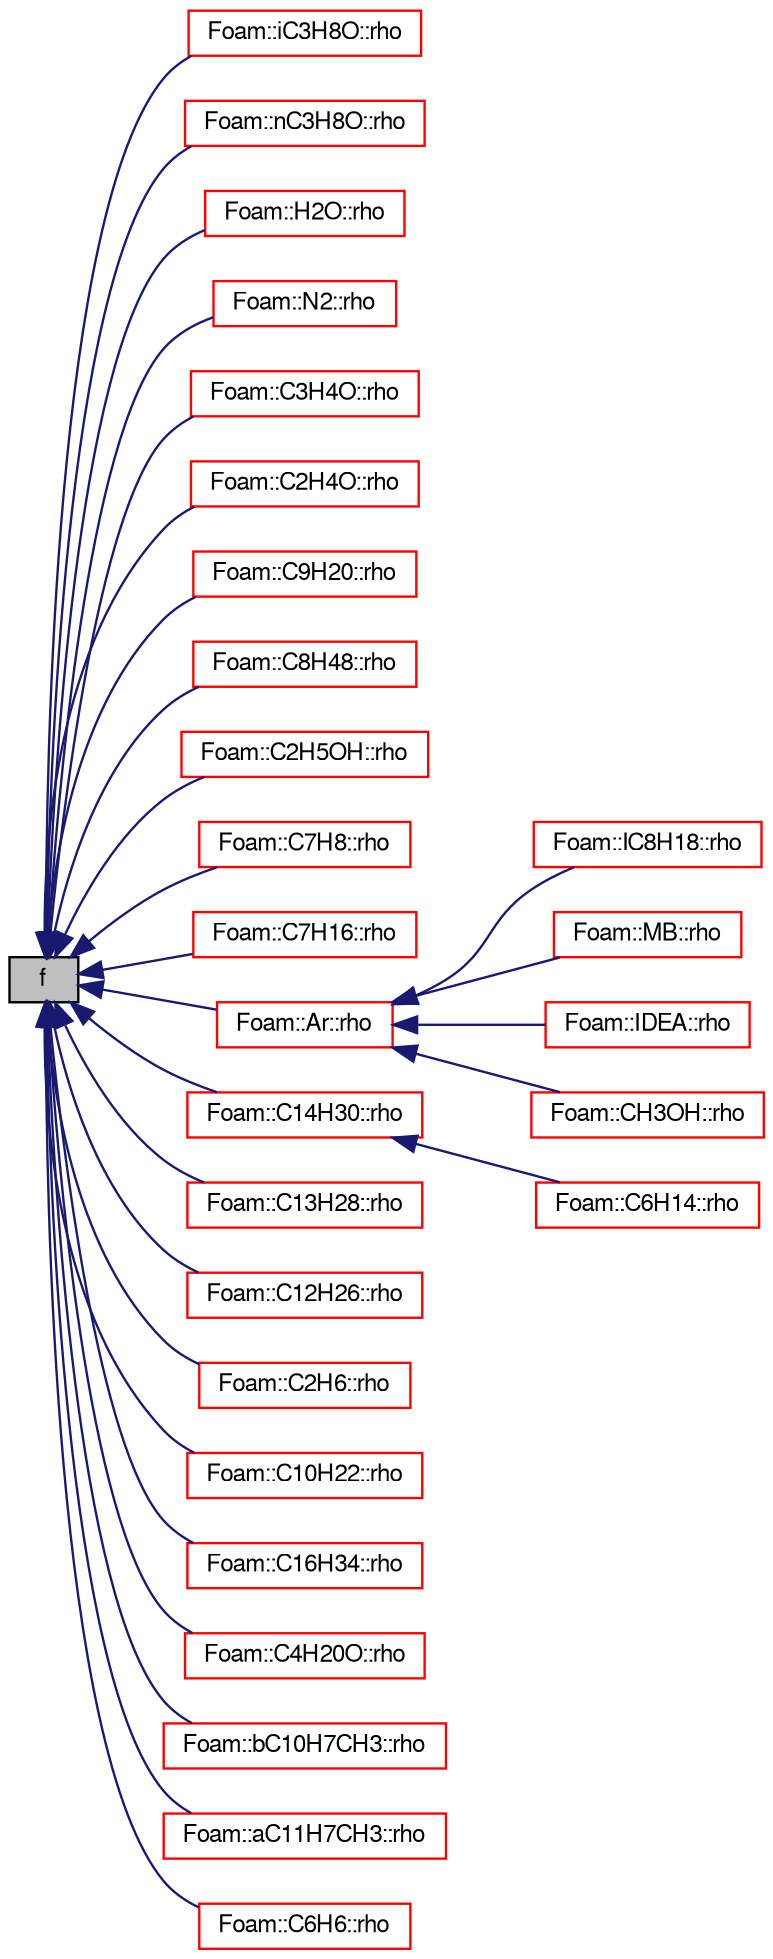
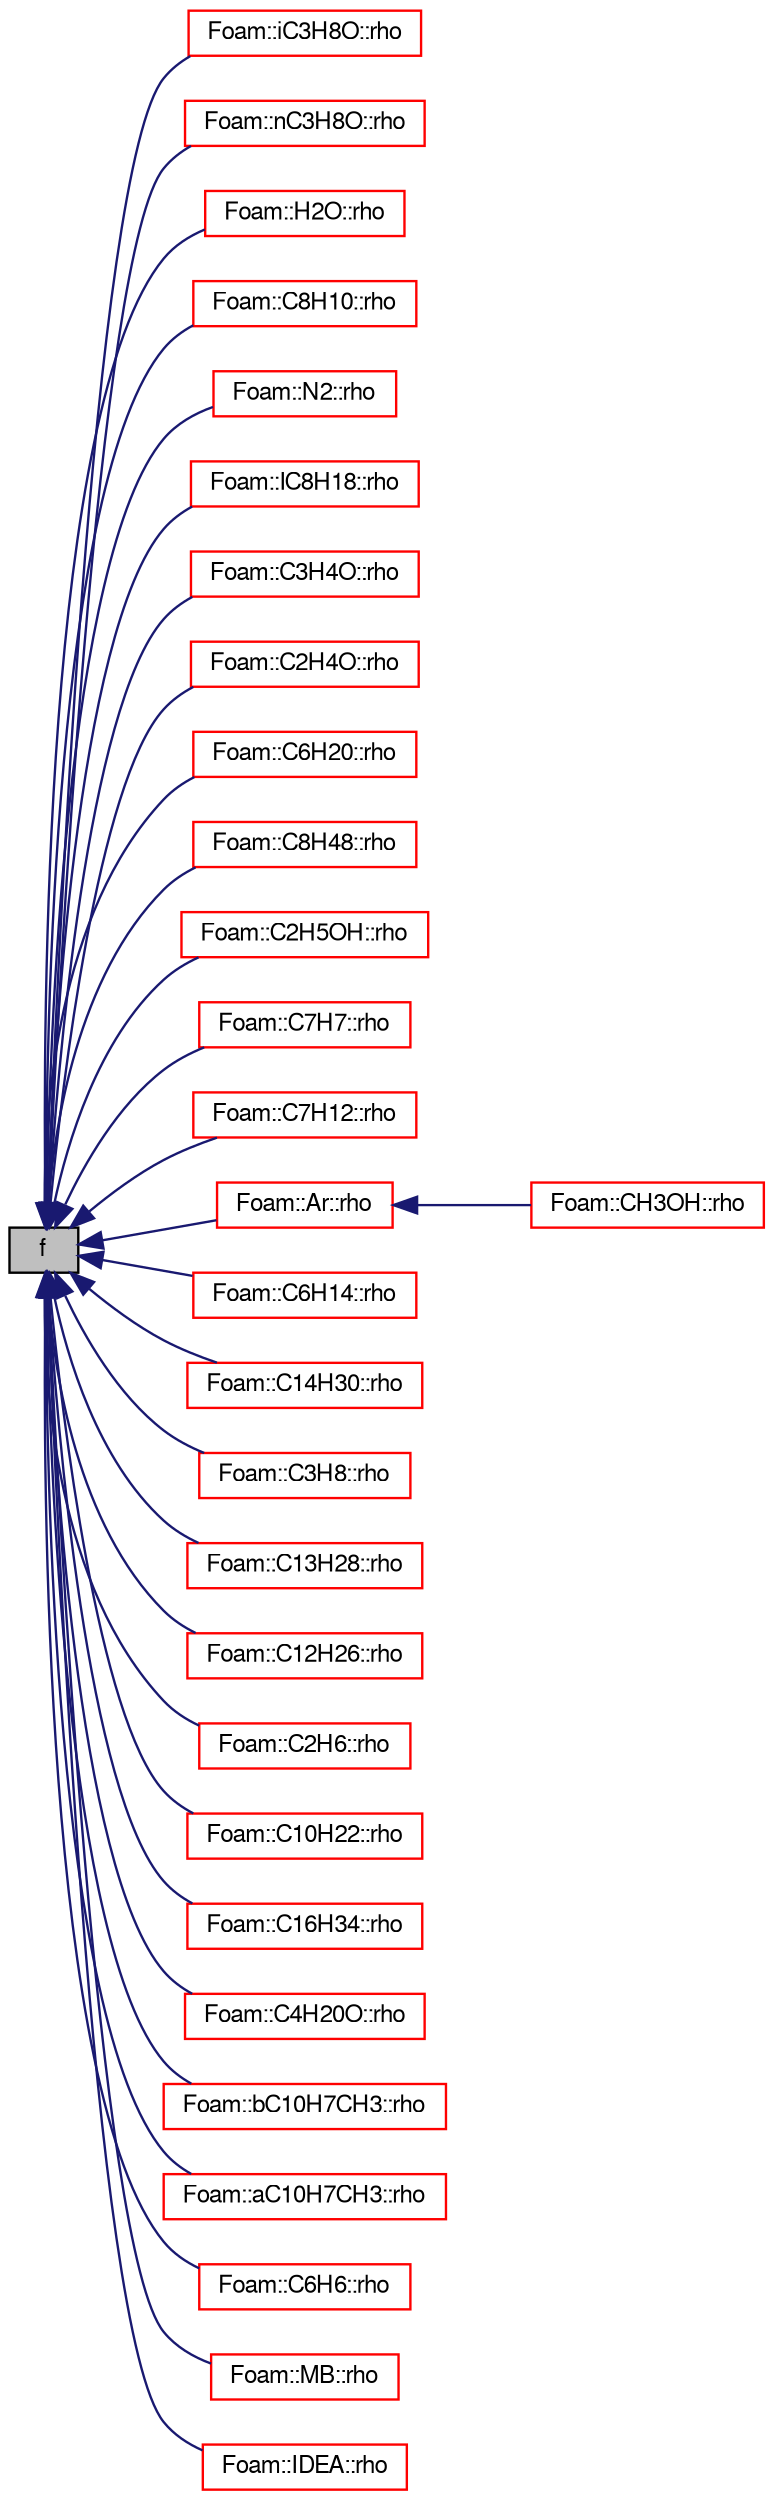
node "Foam::C8H10::rho": added
node "Foam::C9H20::rho": label "Foam::C9H20::rho" -> "Foam::C6H20::rho"
node "Foam::C7H8::rho": label "Foam::C7H8::rho" -> "Foam::C7H7::rho"
edge "Foam::IC8H18::rho" -> "Foam::Ar::rho": now "Foam::IC8H18::rho" -> "f"
node "Foam::C7H16::rho": label "Foam::C7H16::rho" -> "Foam::C7H12::rho"
edge "Foam::MB::rho" -> "Foam::Ar::rho": now "Foam::MB::rho" -> "f"
edge "Foam::IDEA::rho" -> "Foam::Ar::rho": now "Foam::IDEA::rho" -> "f"
edge "Foam::C6H14::rho" -> "Foam::C14H30::rho": now "Foam::C6H14::rho" -> "f"
node "Foam::C3H8::rho": added
node "Foam::aC11H7CH3::rho": label "Foam::aC11H7CH3::rho" -> "Foam::aC10H7CH3::rho"
